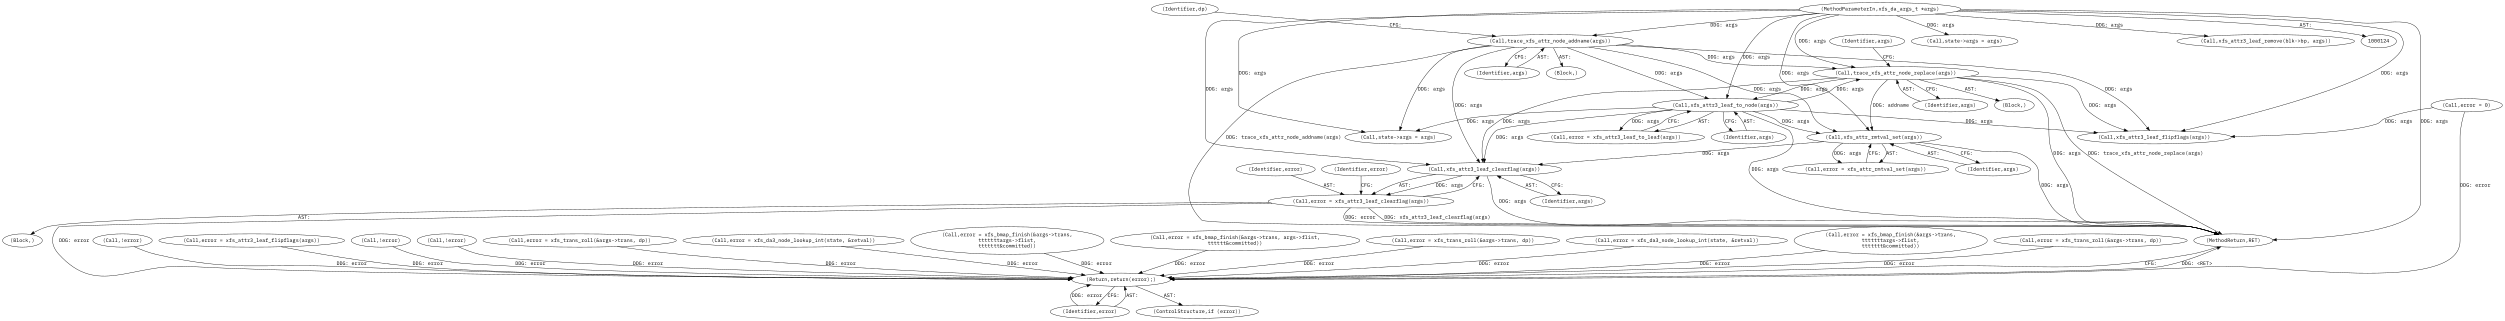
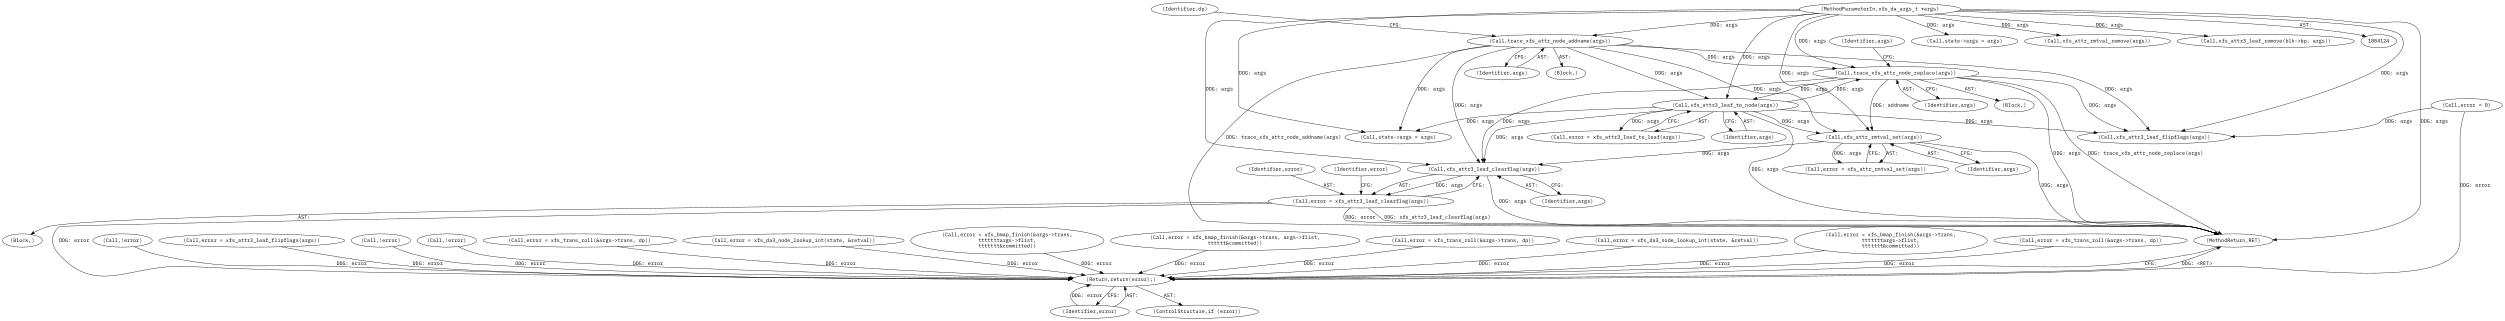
node "(Call,xfs_attr_rmtval_remove(args))": added
node "1000124": label "1000124" -> "1004124"
